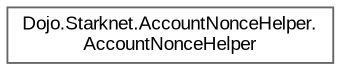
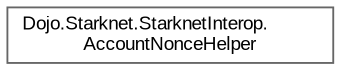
node "Dojo.Starknet.AccountNonceHelper. AccountNonceHelper": label "Dojo.Starknet.AccountNonceHelper. AccountNonceHelper" -> "Dojo.Starknet.StarknetInterop. AccountNonceHelper"
